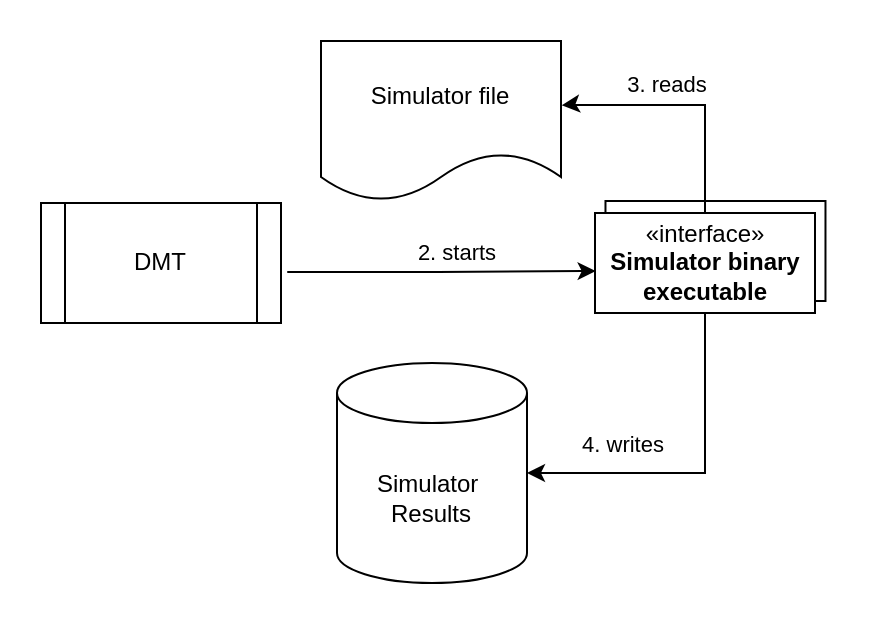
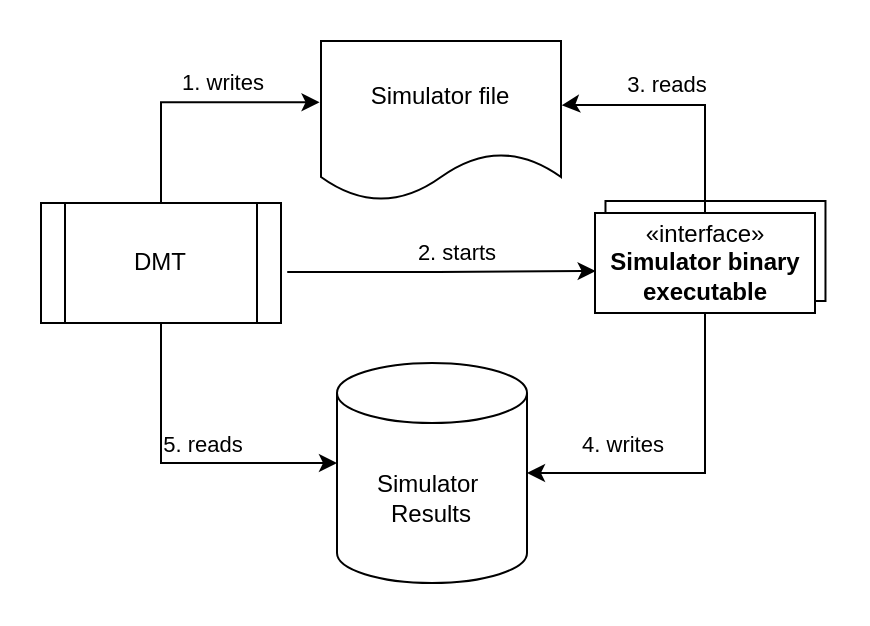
edge "DMT" -> "Simulator file": added, label "1. writes"
edge "DMT" -> "Simulator Results": added, label "5. reads"
